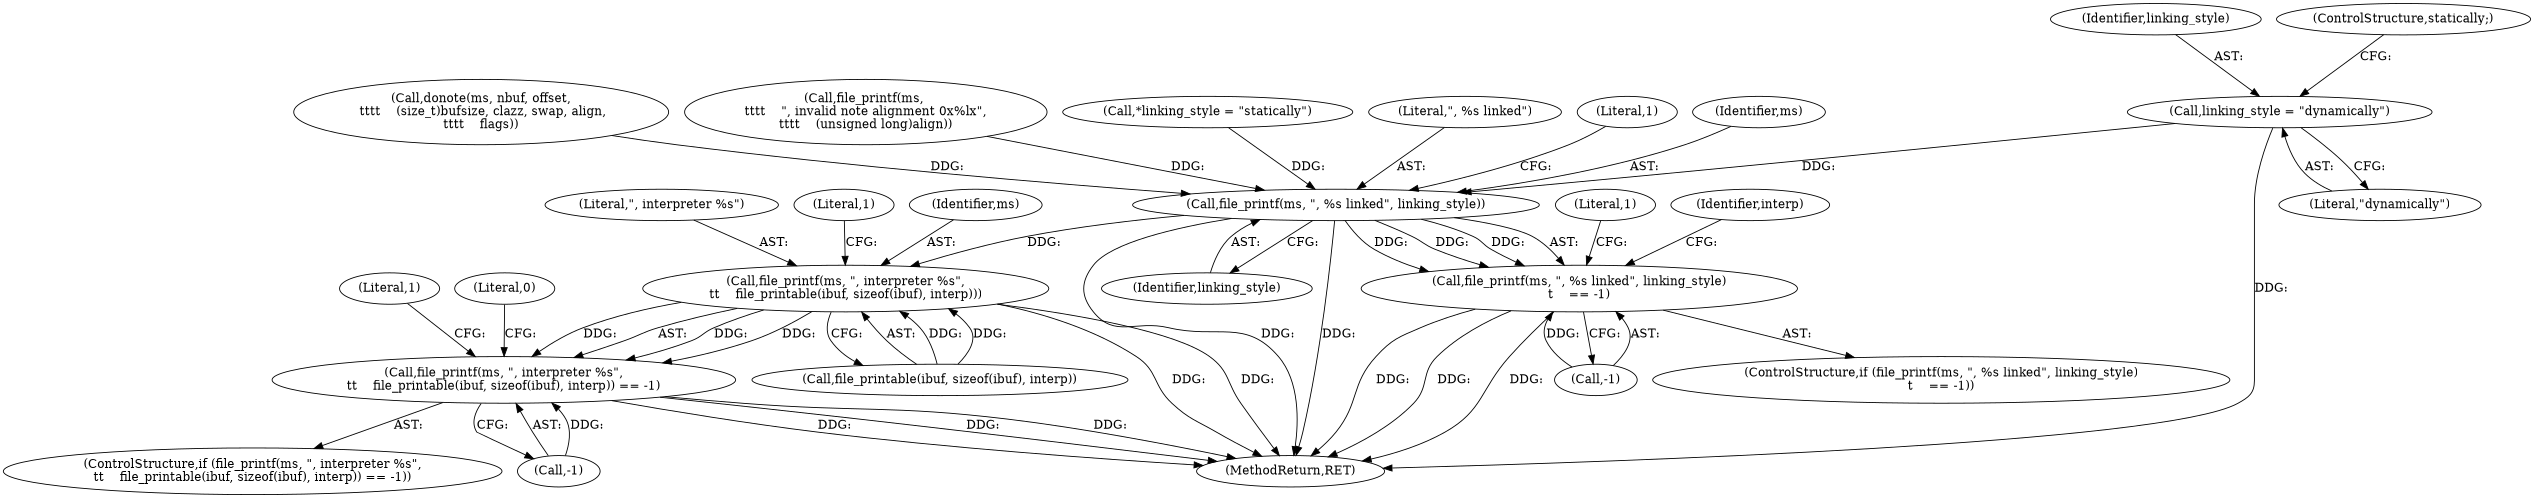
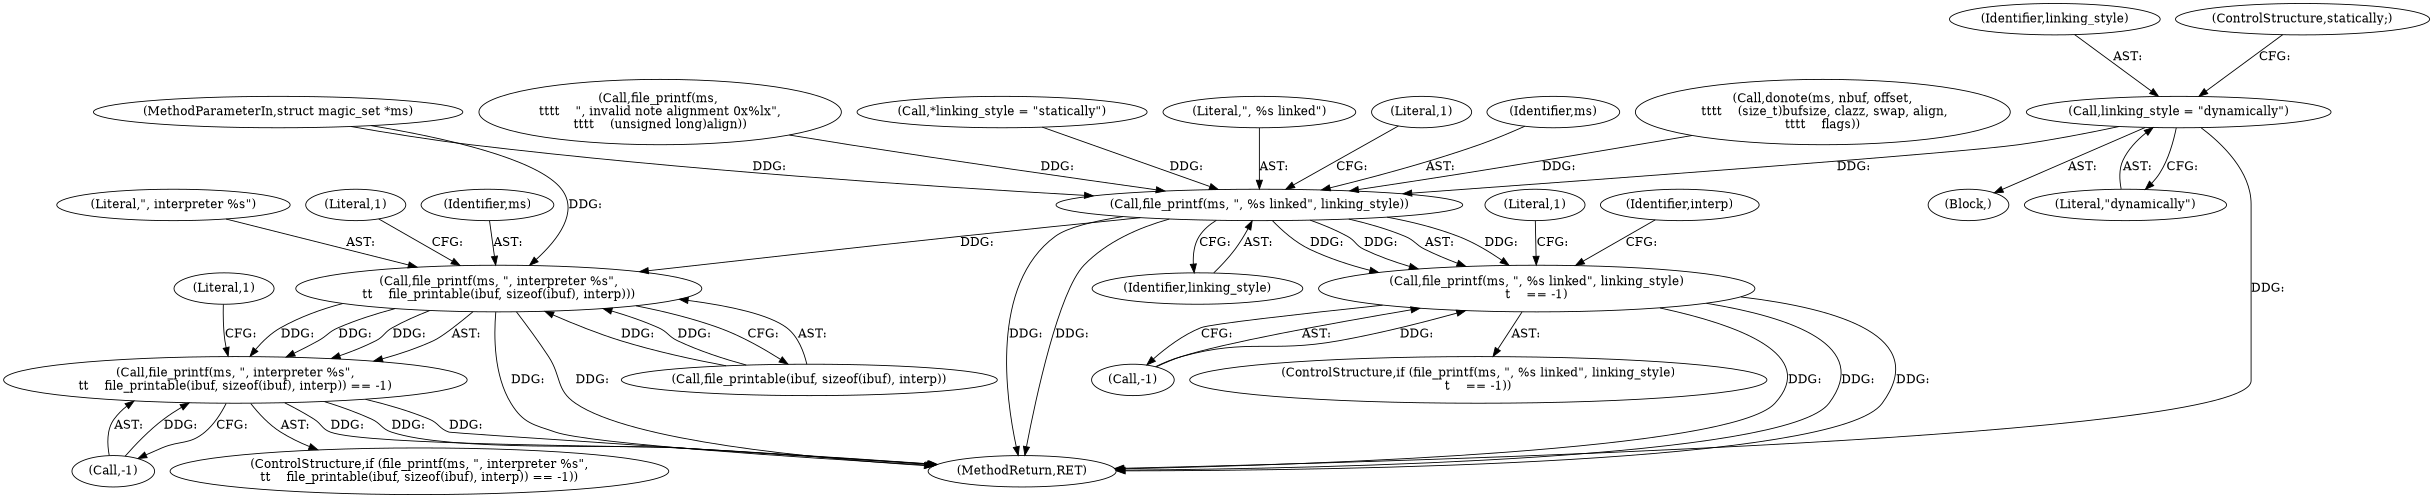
node "(MethodParameterIn,struct magic_set *ms)": added
node "(Block,)": added
node "(Literal,0)": removed
